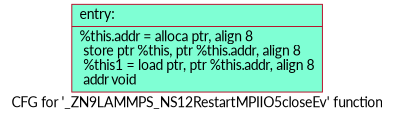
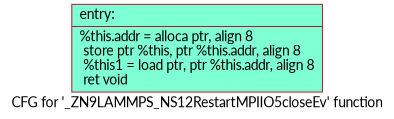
node "entry:": text "addr void" -> "ret void"
